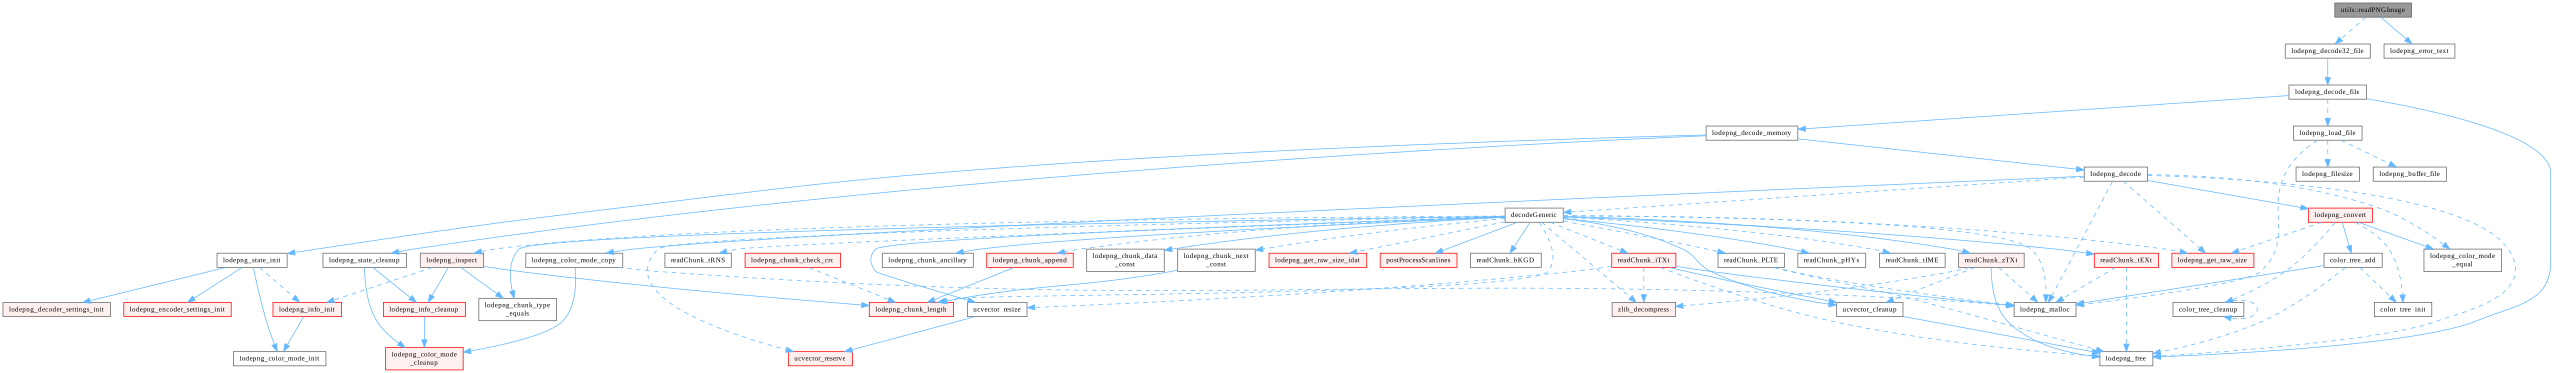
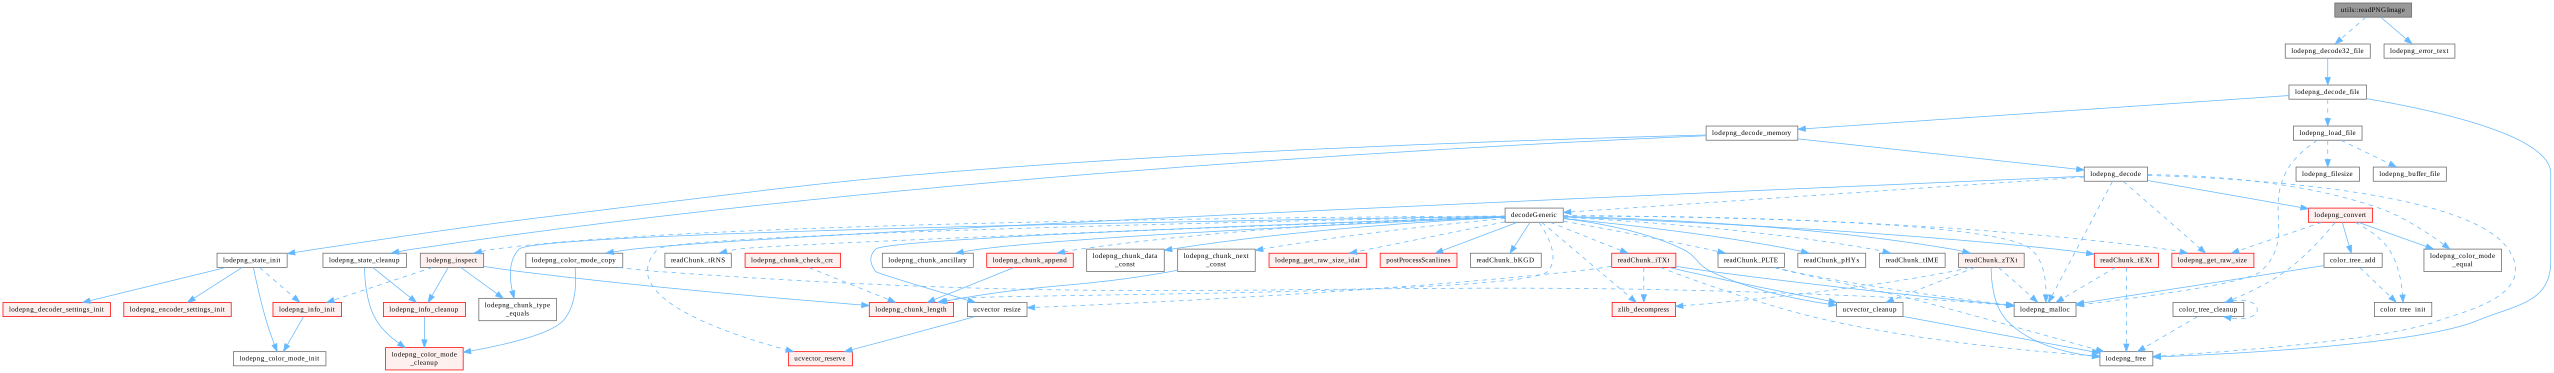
node "lodepng_decoder_settings_init": color grey40 -> red
node "zlib_decompress": color grey40 -> red
edge "color_tree_add" -> "lodepng_free": now "color_tree_cleanup" -> "lodepng_free"
